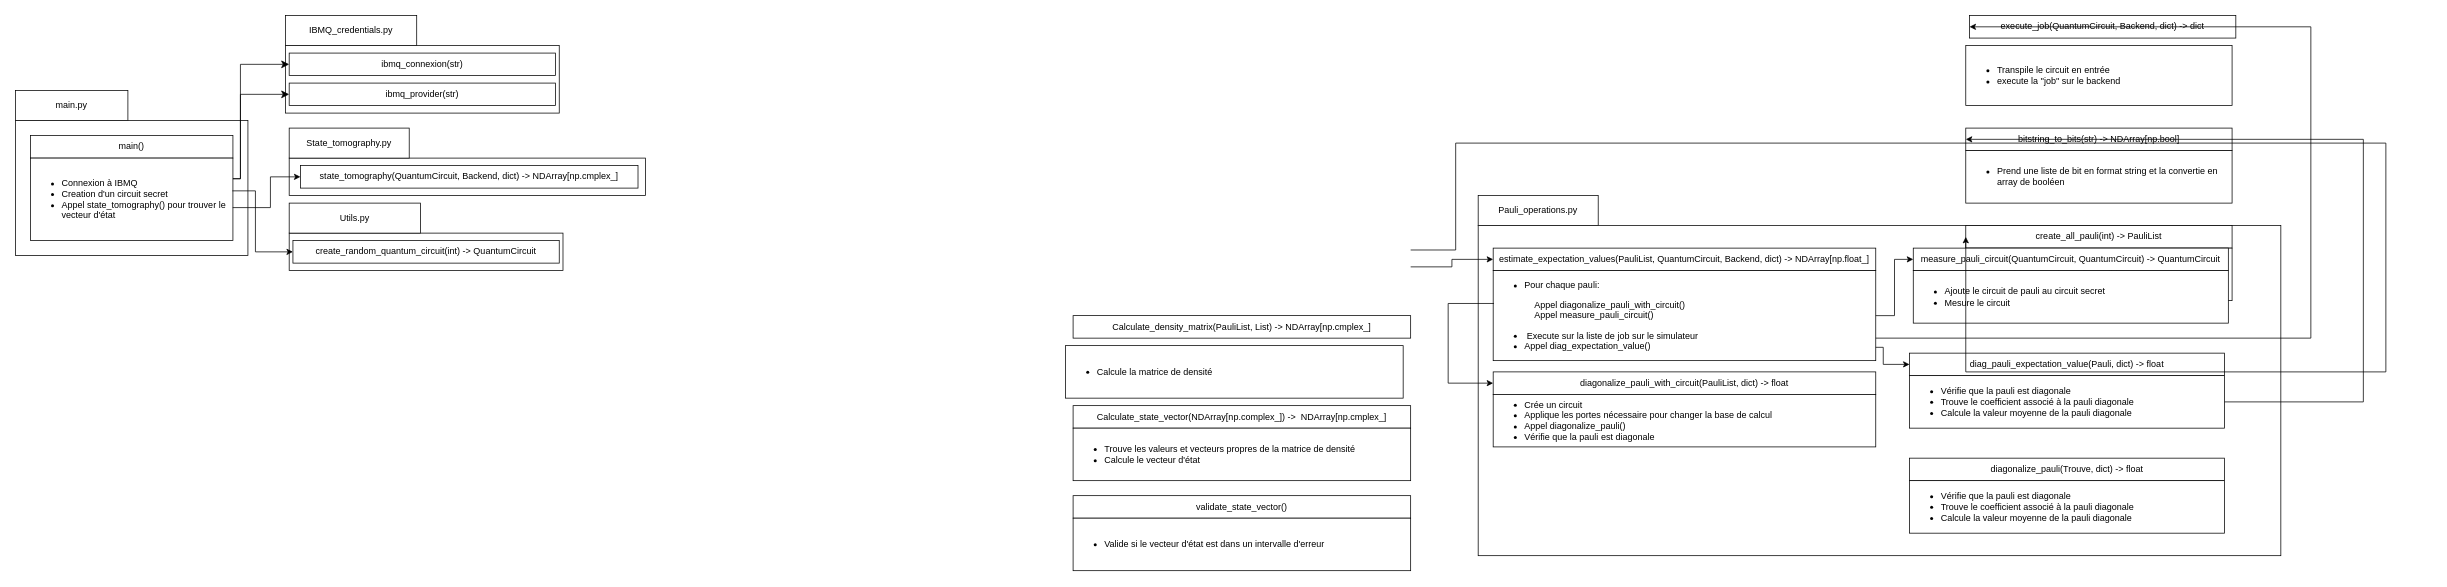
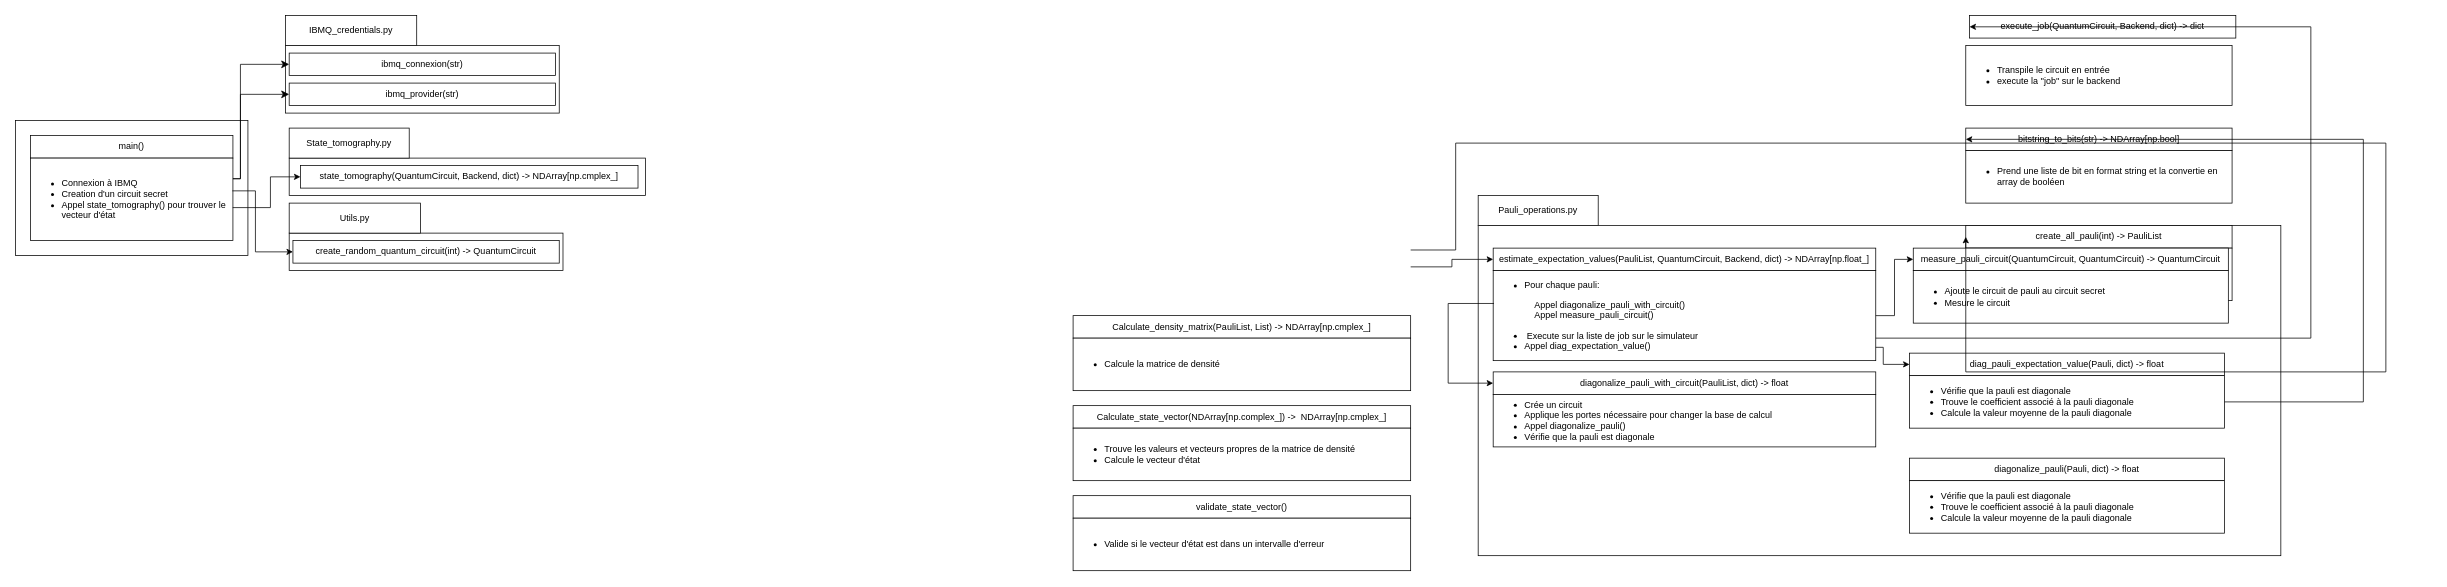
node "main.py": removed
node "Calcule la matrice de densité": moved (1234, 372) -> (1242, 364)
node "diagonalize_pauli(Trouve, dict) -> float": label "diagonalize_pauli(Trouve, dict) -> float" -> "diagonalize_pauli(Pauli, dict) -> float"
